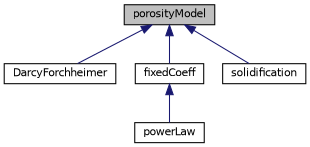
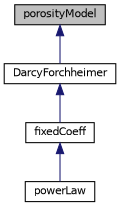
edge "fixedCoeff" -> "porosityModel": now "fixedCoeff" -> "DarcyForchheimer"
node "solidification": removed
